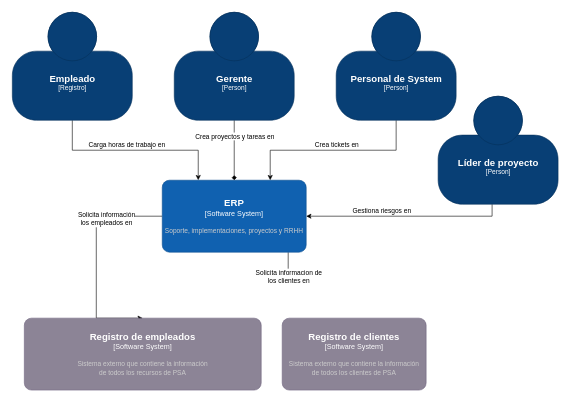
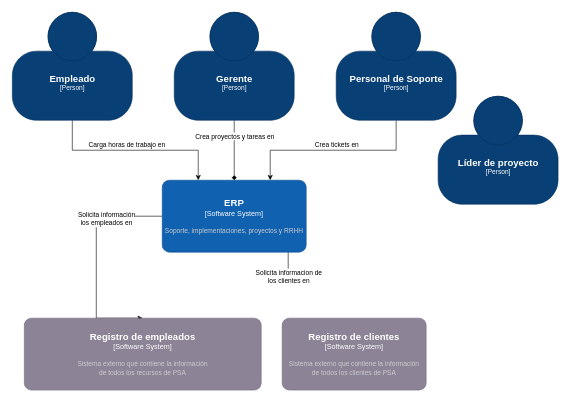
node "Empleado [Registro]": label "Empleado [Registro]" -> "Empleado [Person]"
node "Personal de System [Person]": label "Personal de System [Person]" -> "Personal de Soporte [Person]"
edge "Líder de proyecto [Person]" -> "ERP [Software System] Soporte, implementaciones, proyectos y RRHH": removed, label "Gestiona riesgos en"
